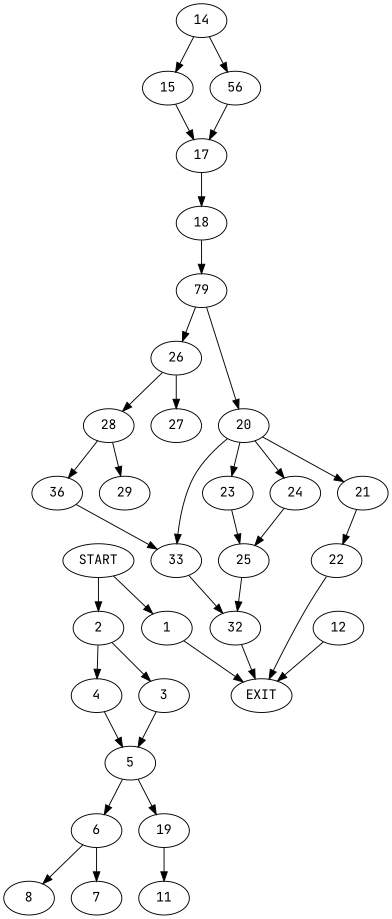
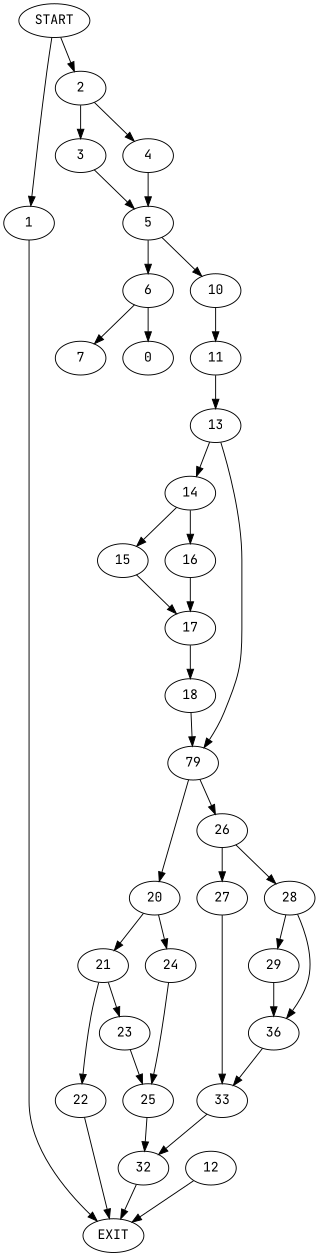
node "56": label "56" -> "16"
node "13": added
edge "20" -> "23": now "21" -> "23"
edge "20" -> "33": now "27" -> "33"
node "19": label "19" -> "10"
node "8": label "8" -> "0"
edge "29" -> "36": added
